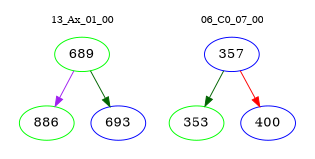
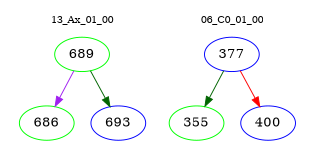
cluster "06_C0_07_00": label "06_C0_07_00" -> "06_C0_01_00"
node "357": label "357" -> "377"
node "886": label "886" -> "686"
node "353": label "353" -> "355"
